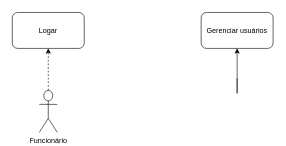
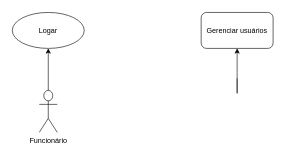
node "Logar": shape rounded rectangle -> ellipse
edge "Funcionário" -> "Logar": style dashed -> solid
